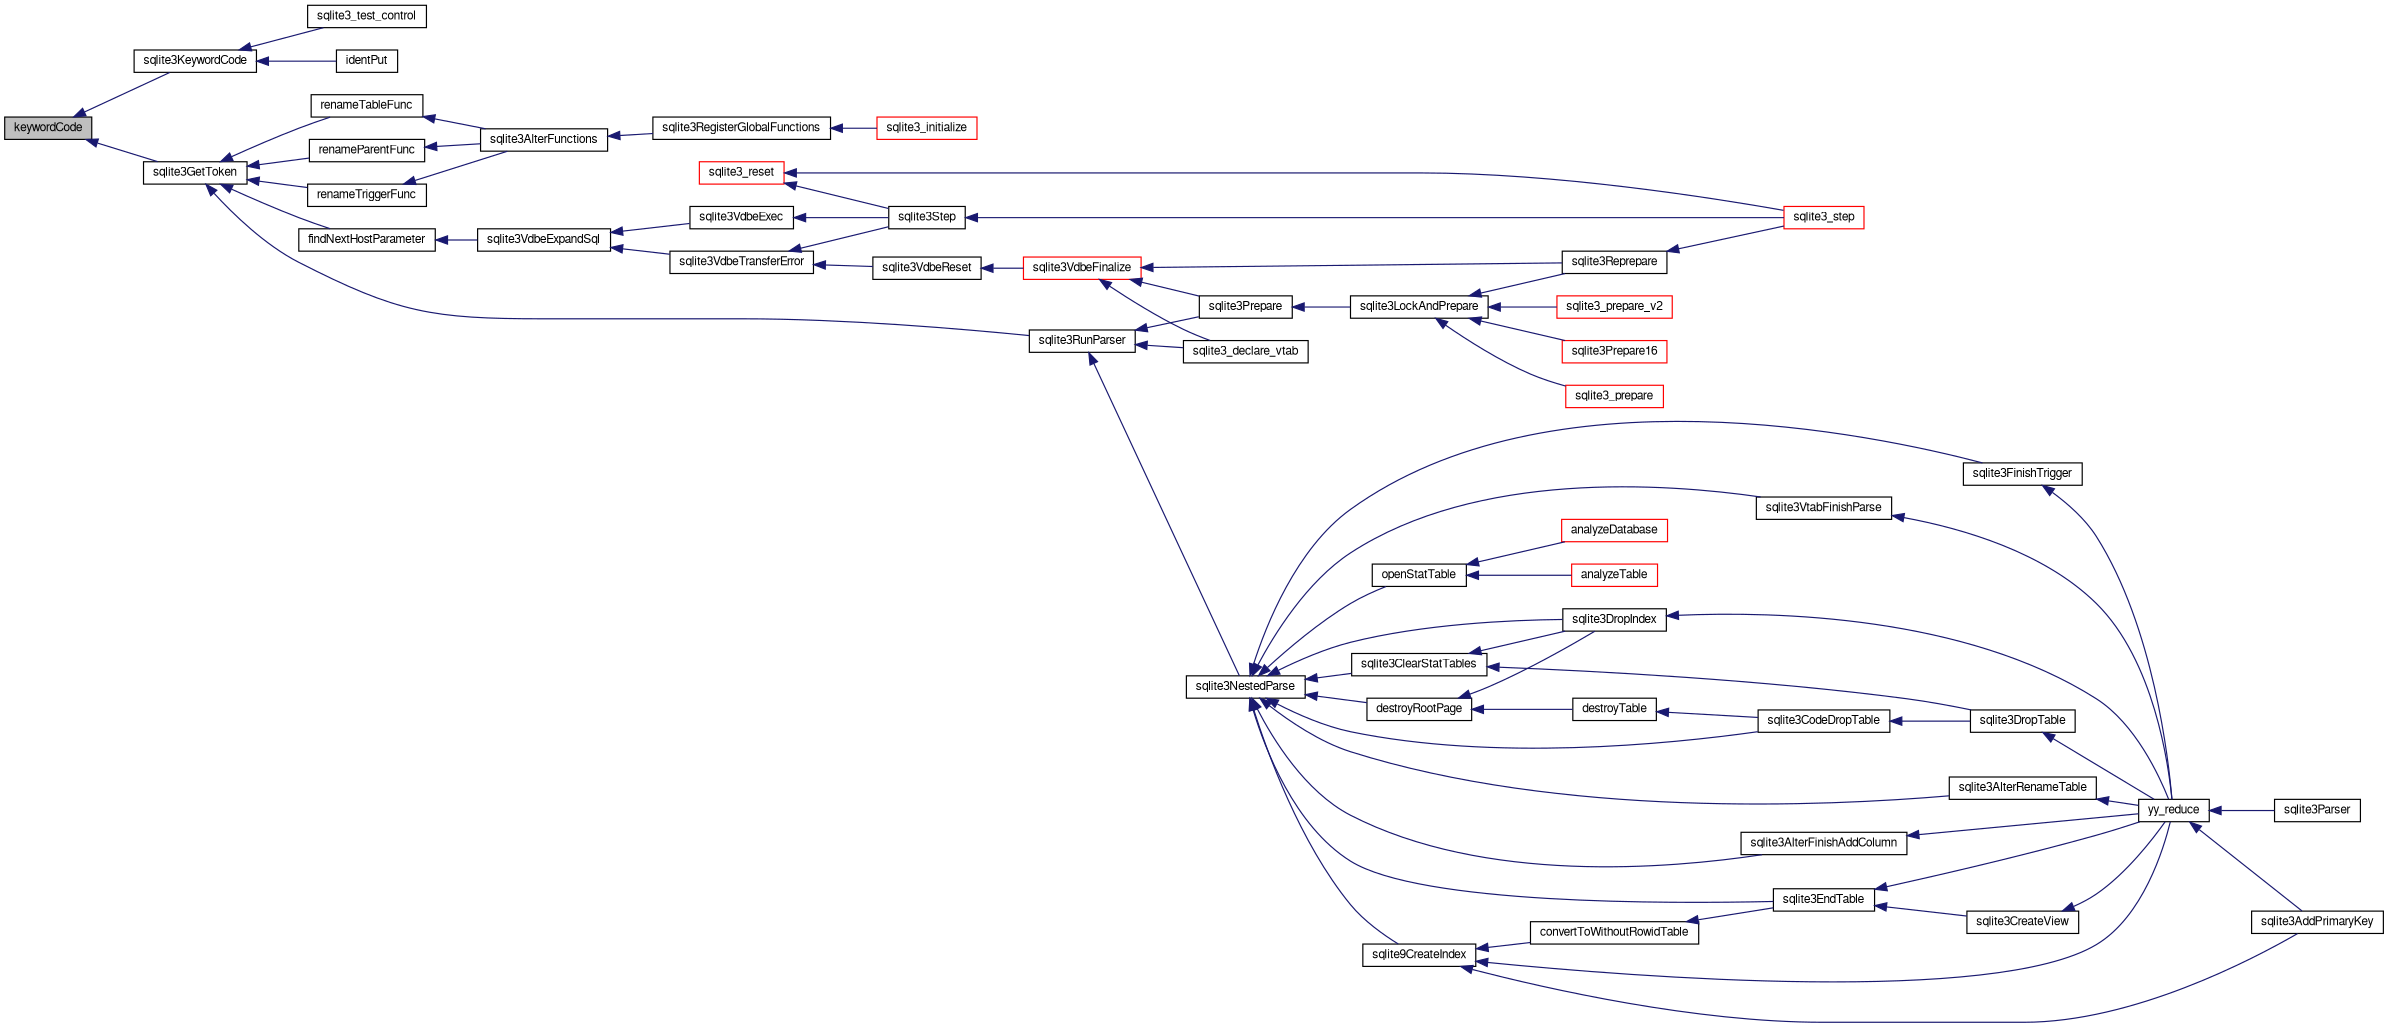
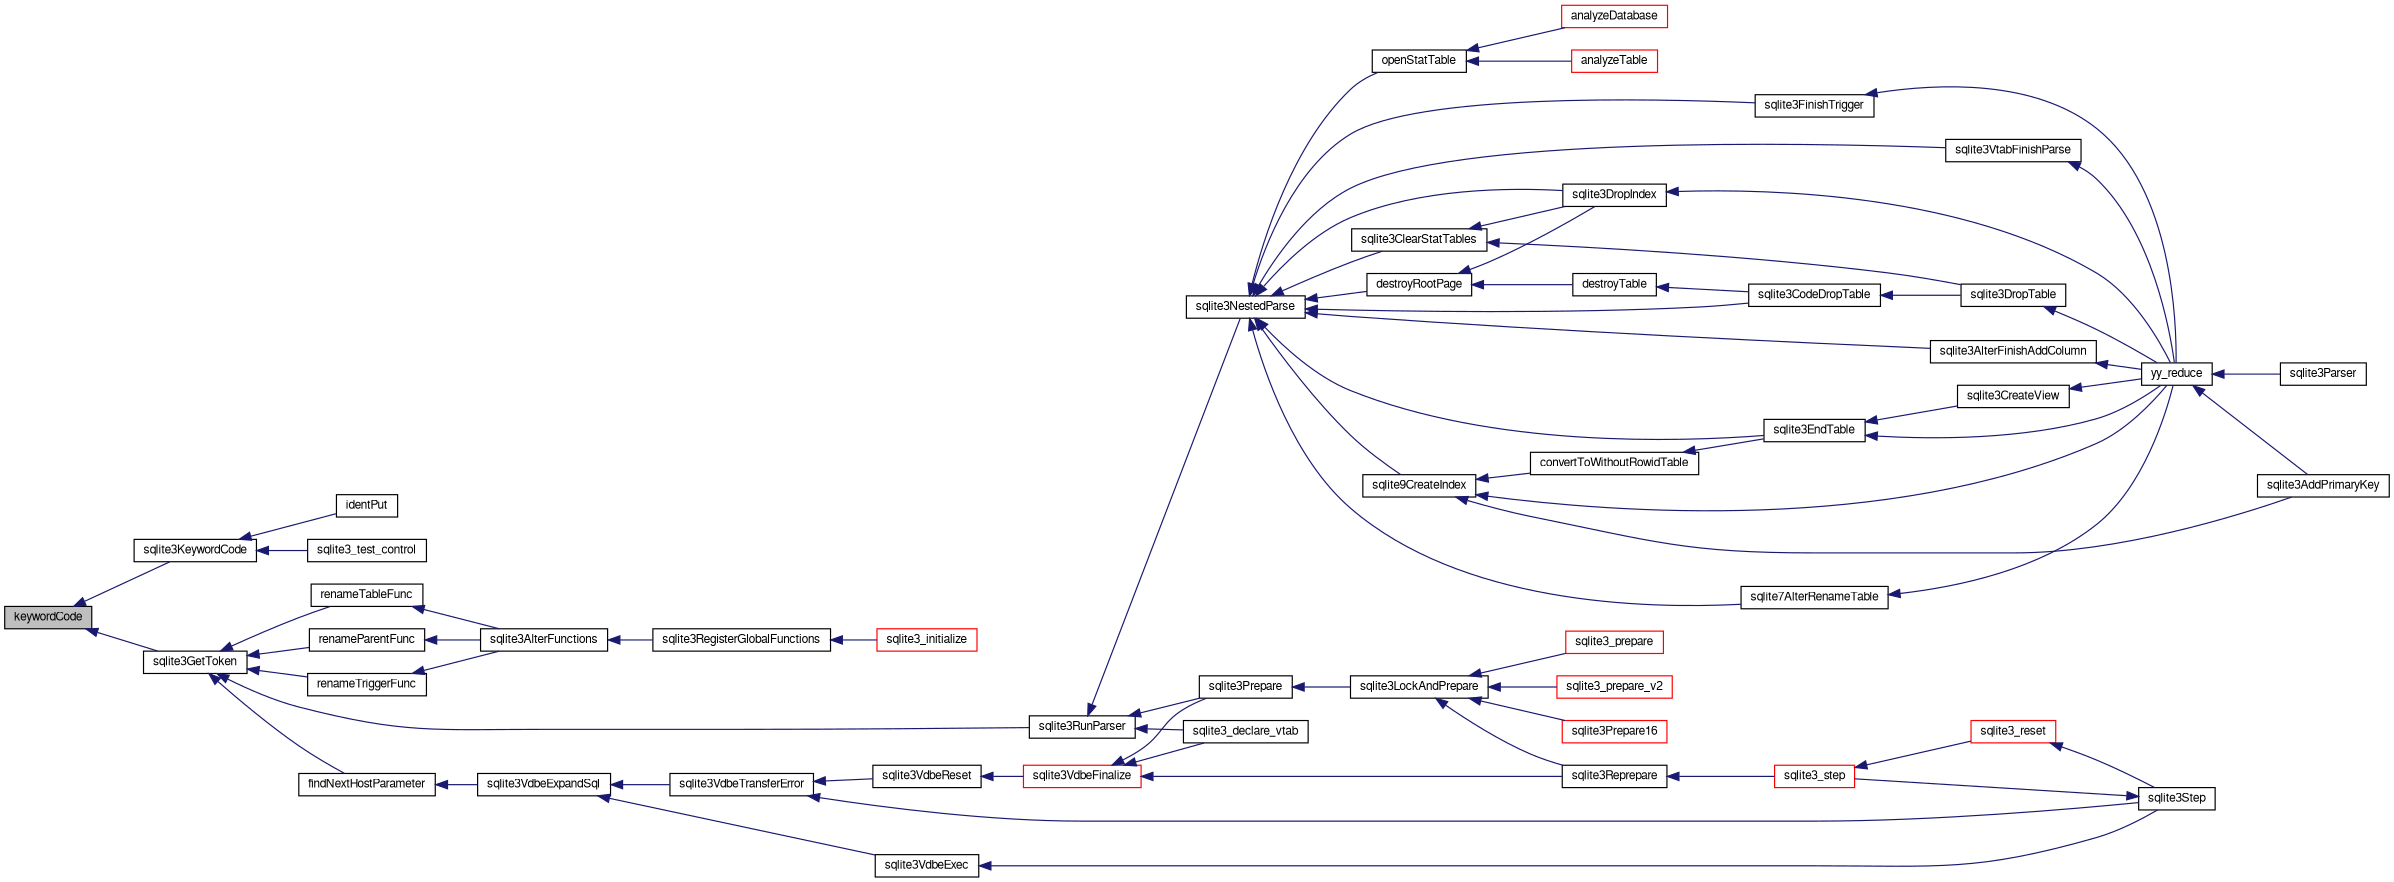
edge "sqlite3_step" -> "sqlite3_reset": reversed
node "sqlite3AlterRenameTable": label "sqlite3AlterRenameTable" -> "sqlite7AlterRenameTable"
